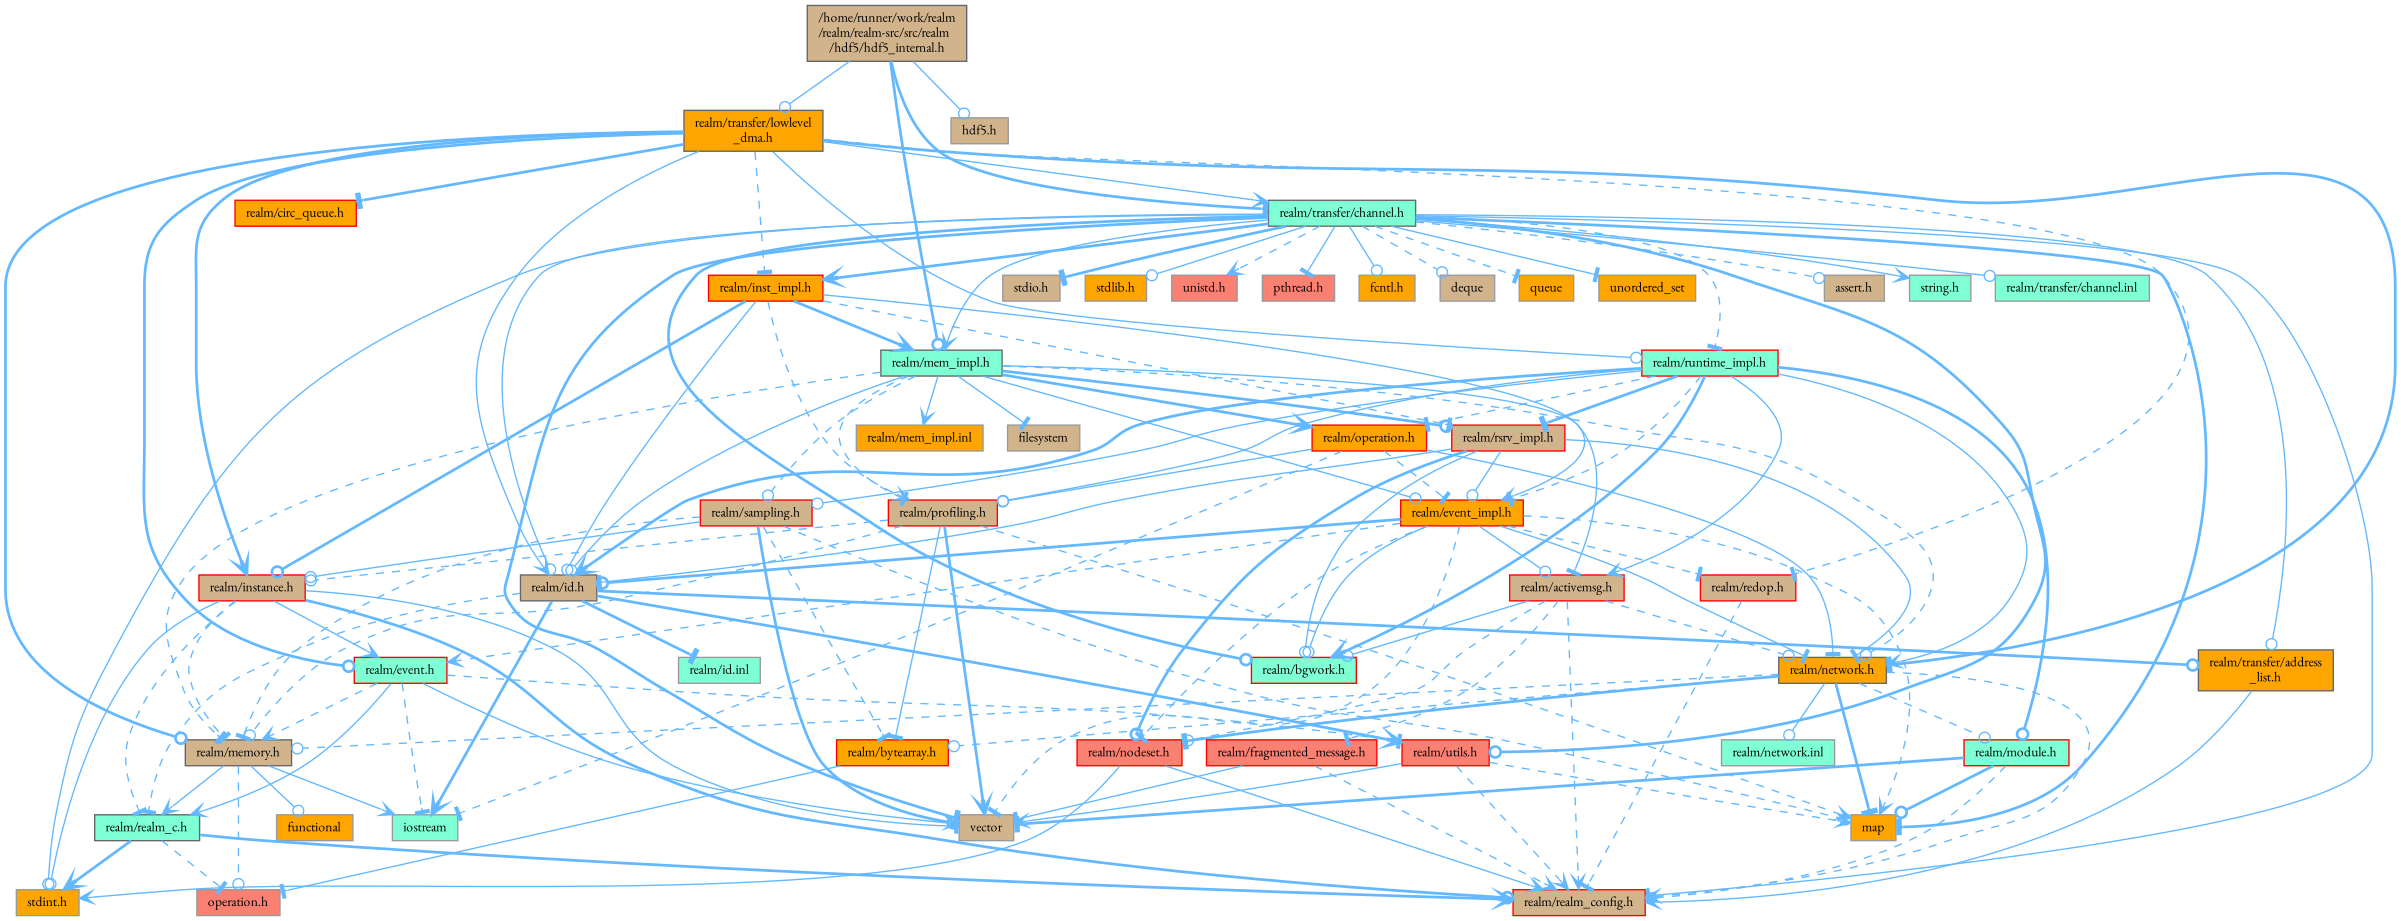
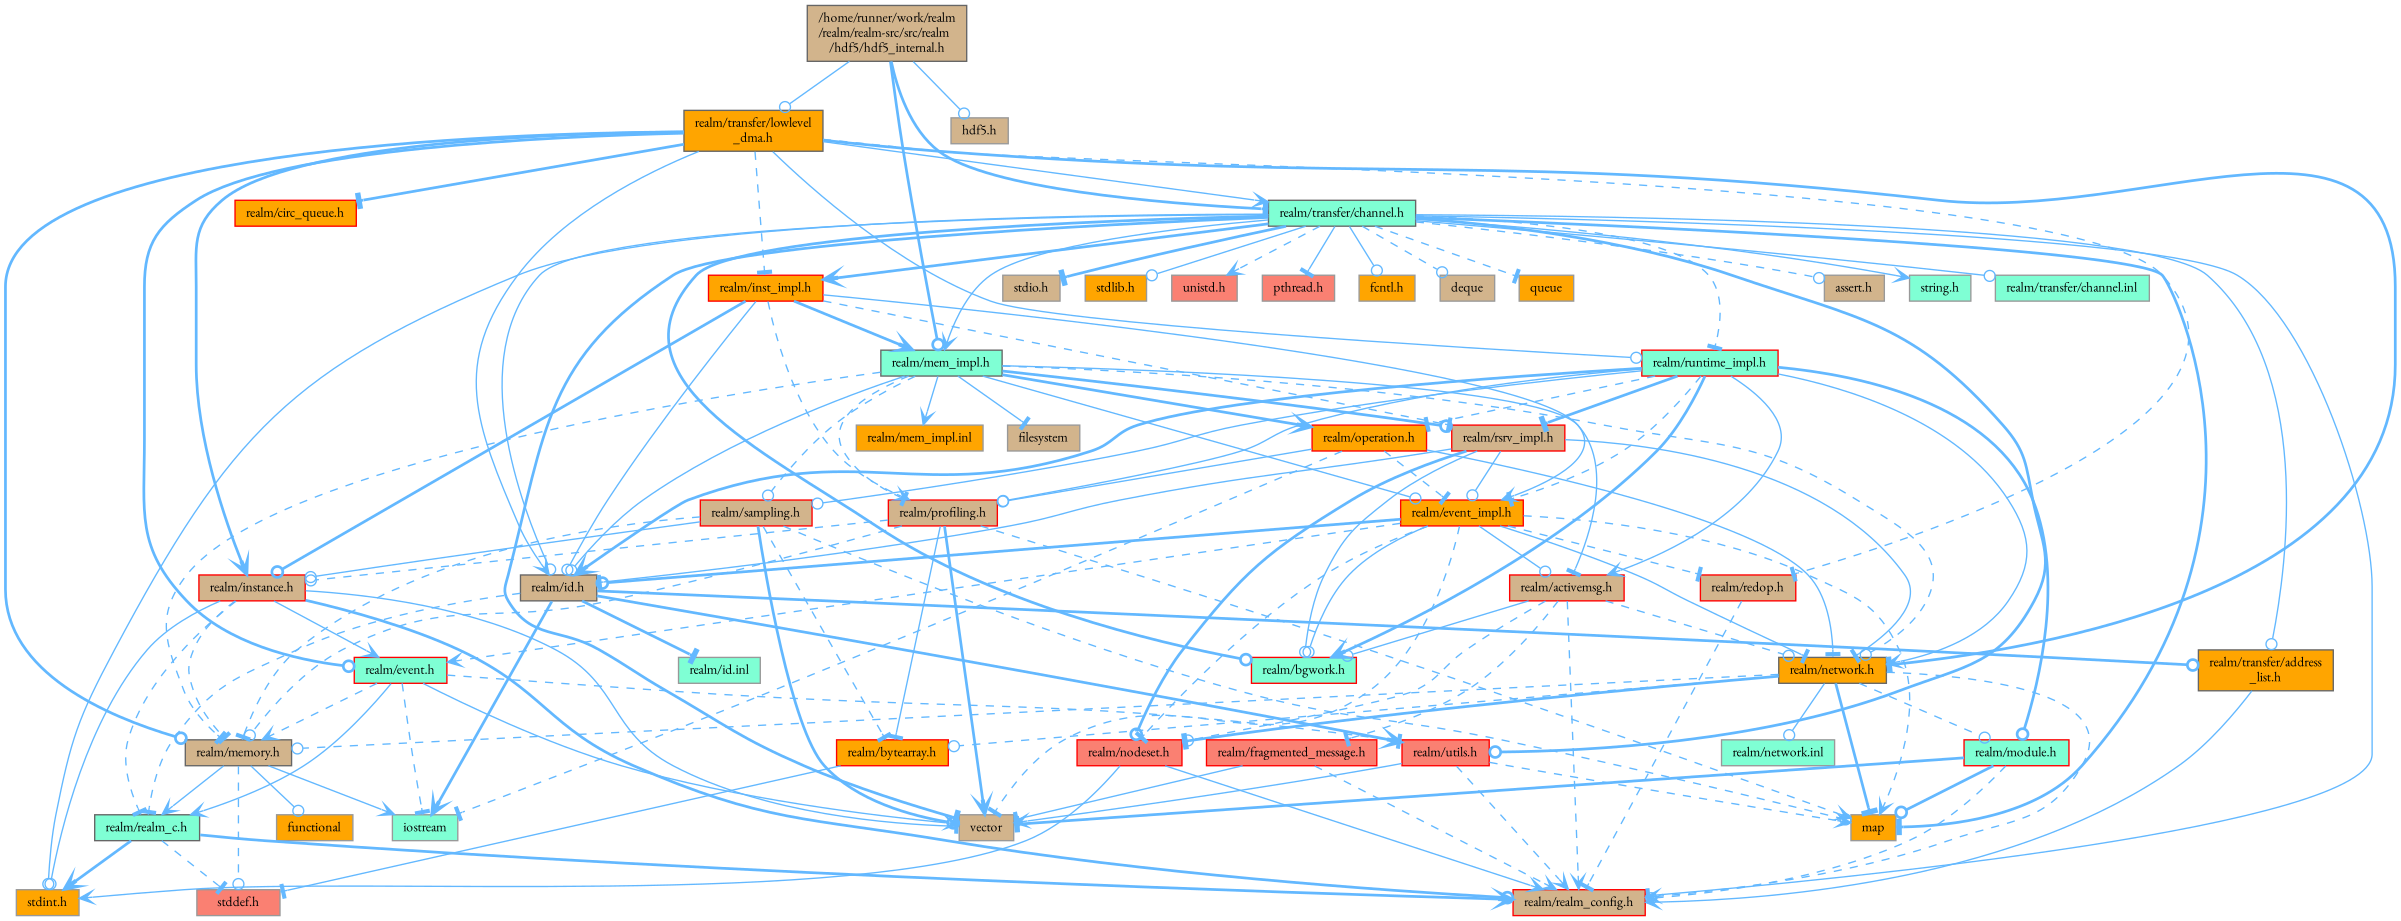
node "unordered_set": removed
node "operation.h": label "operation.h" -> "stddef.h"
